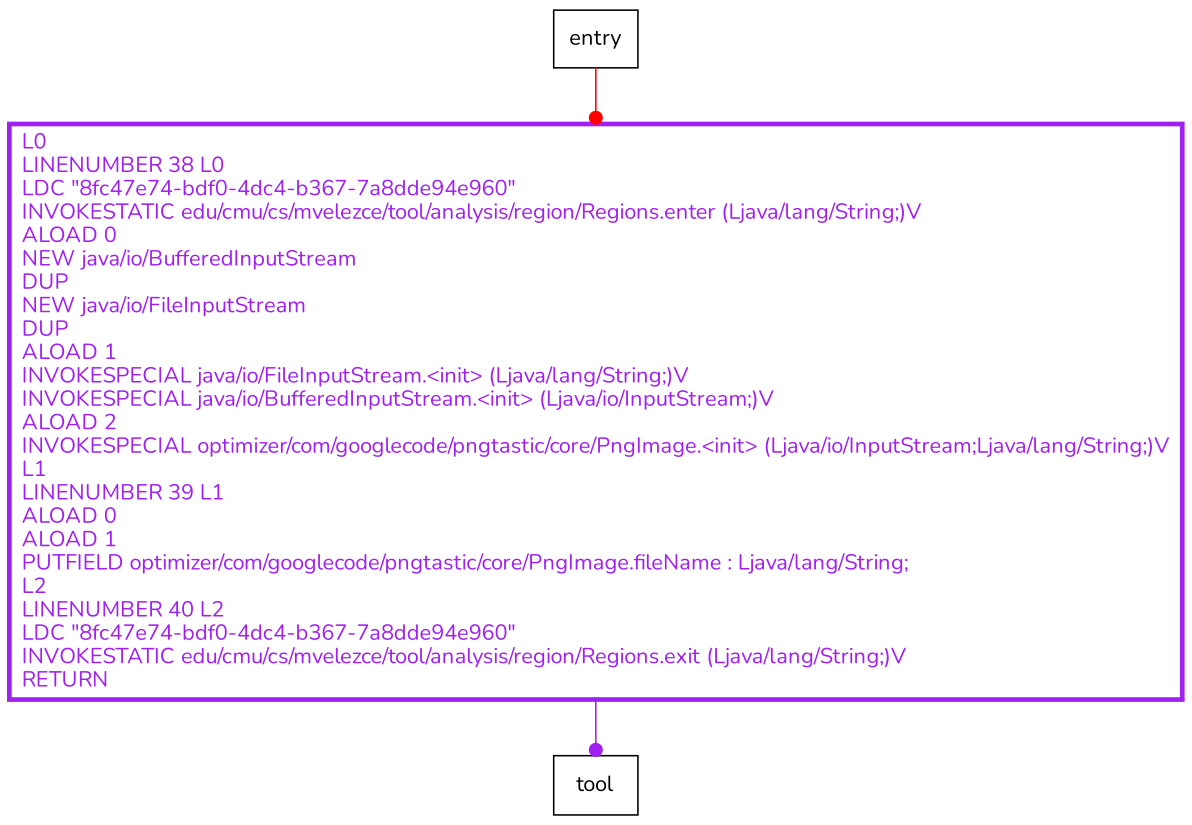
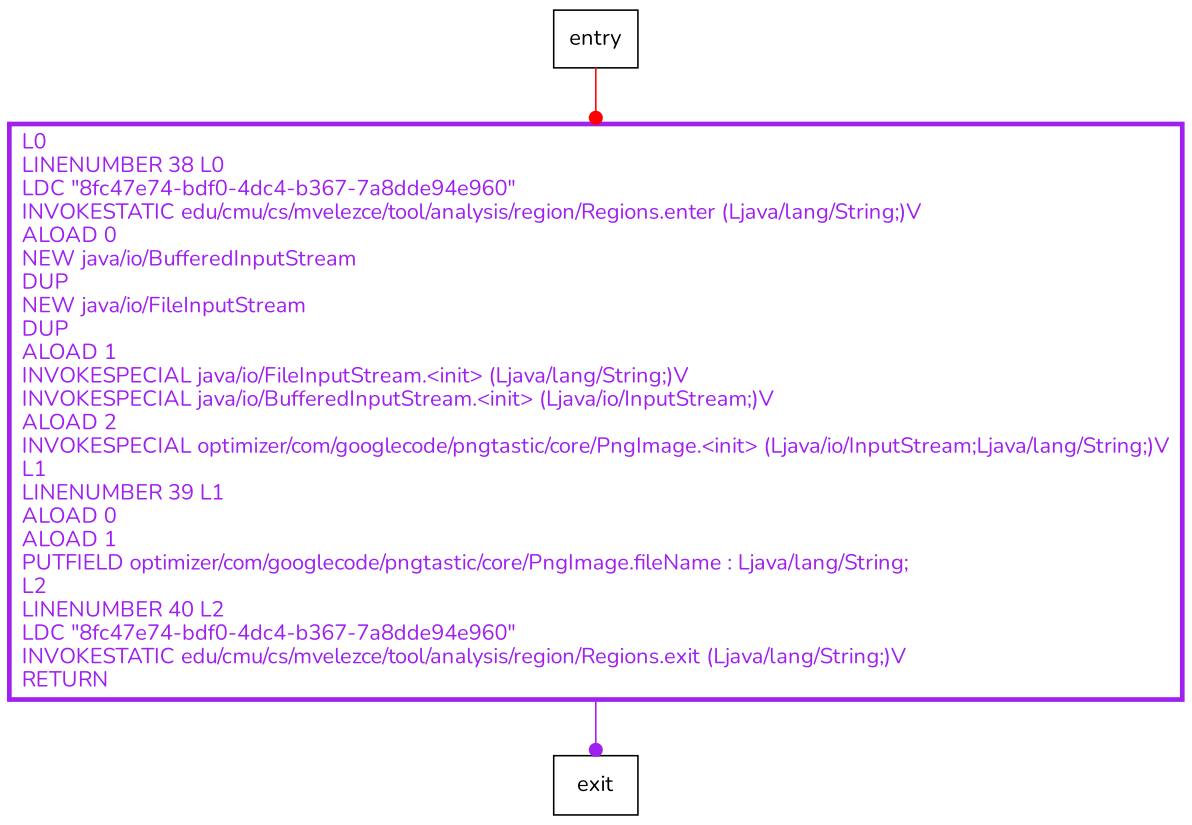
node "tool": label "tool" -> "exit"
